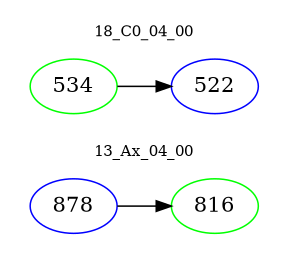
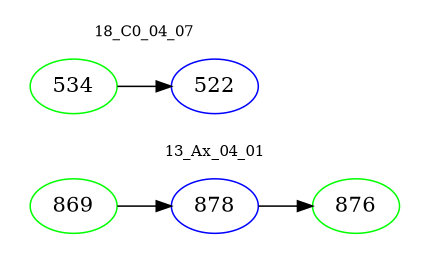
cluster "18_C0_04_00": label "18_C0_04_00" -> "18_C0_04_07"
cluster "13_Ax_04_00": label "13_Ax_04_00" -> "13_Ax_04_01"
node "869": added
node "816": label "816" -> "876"
